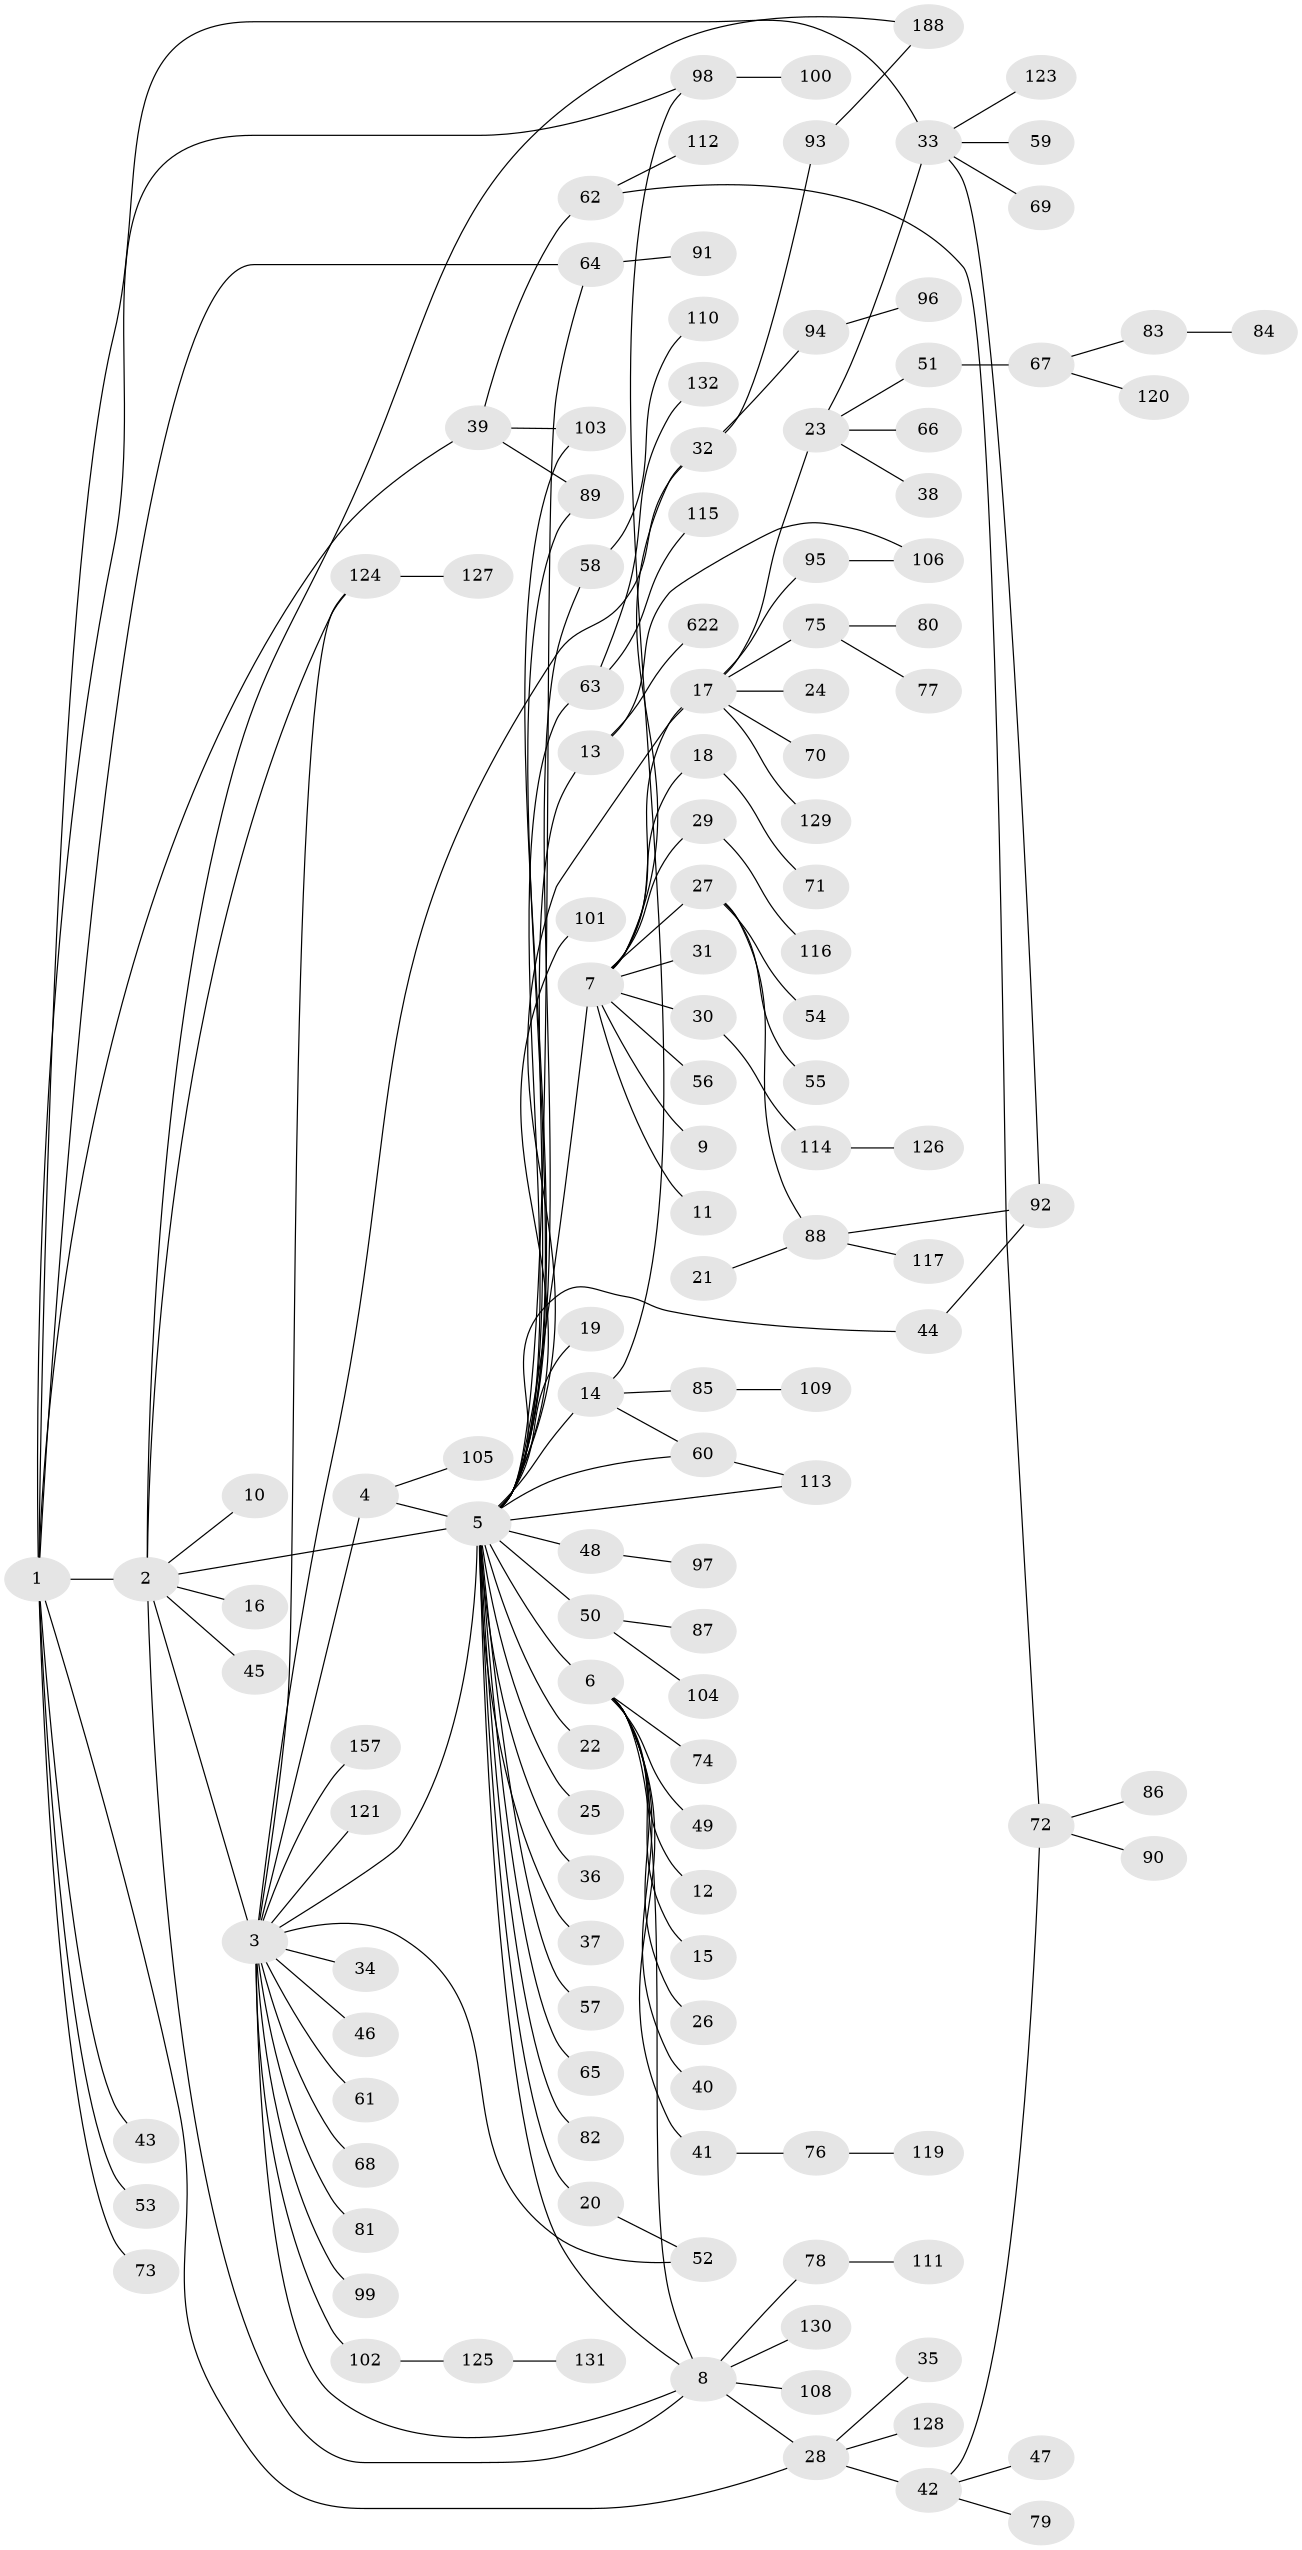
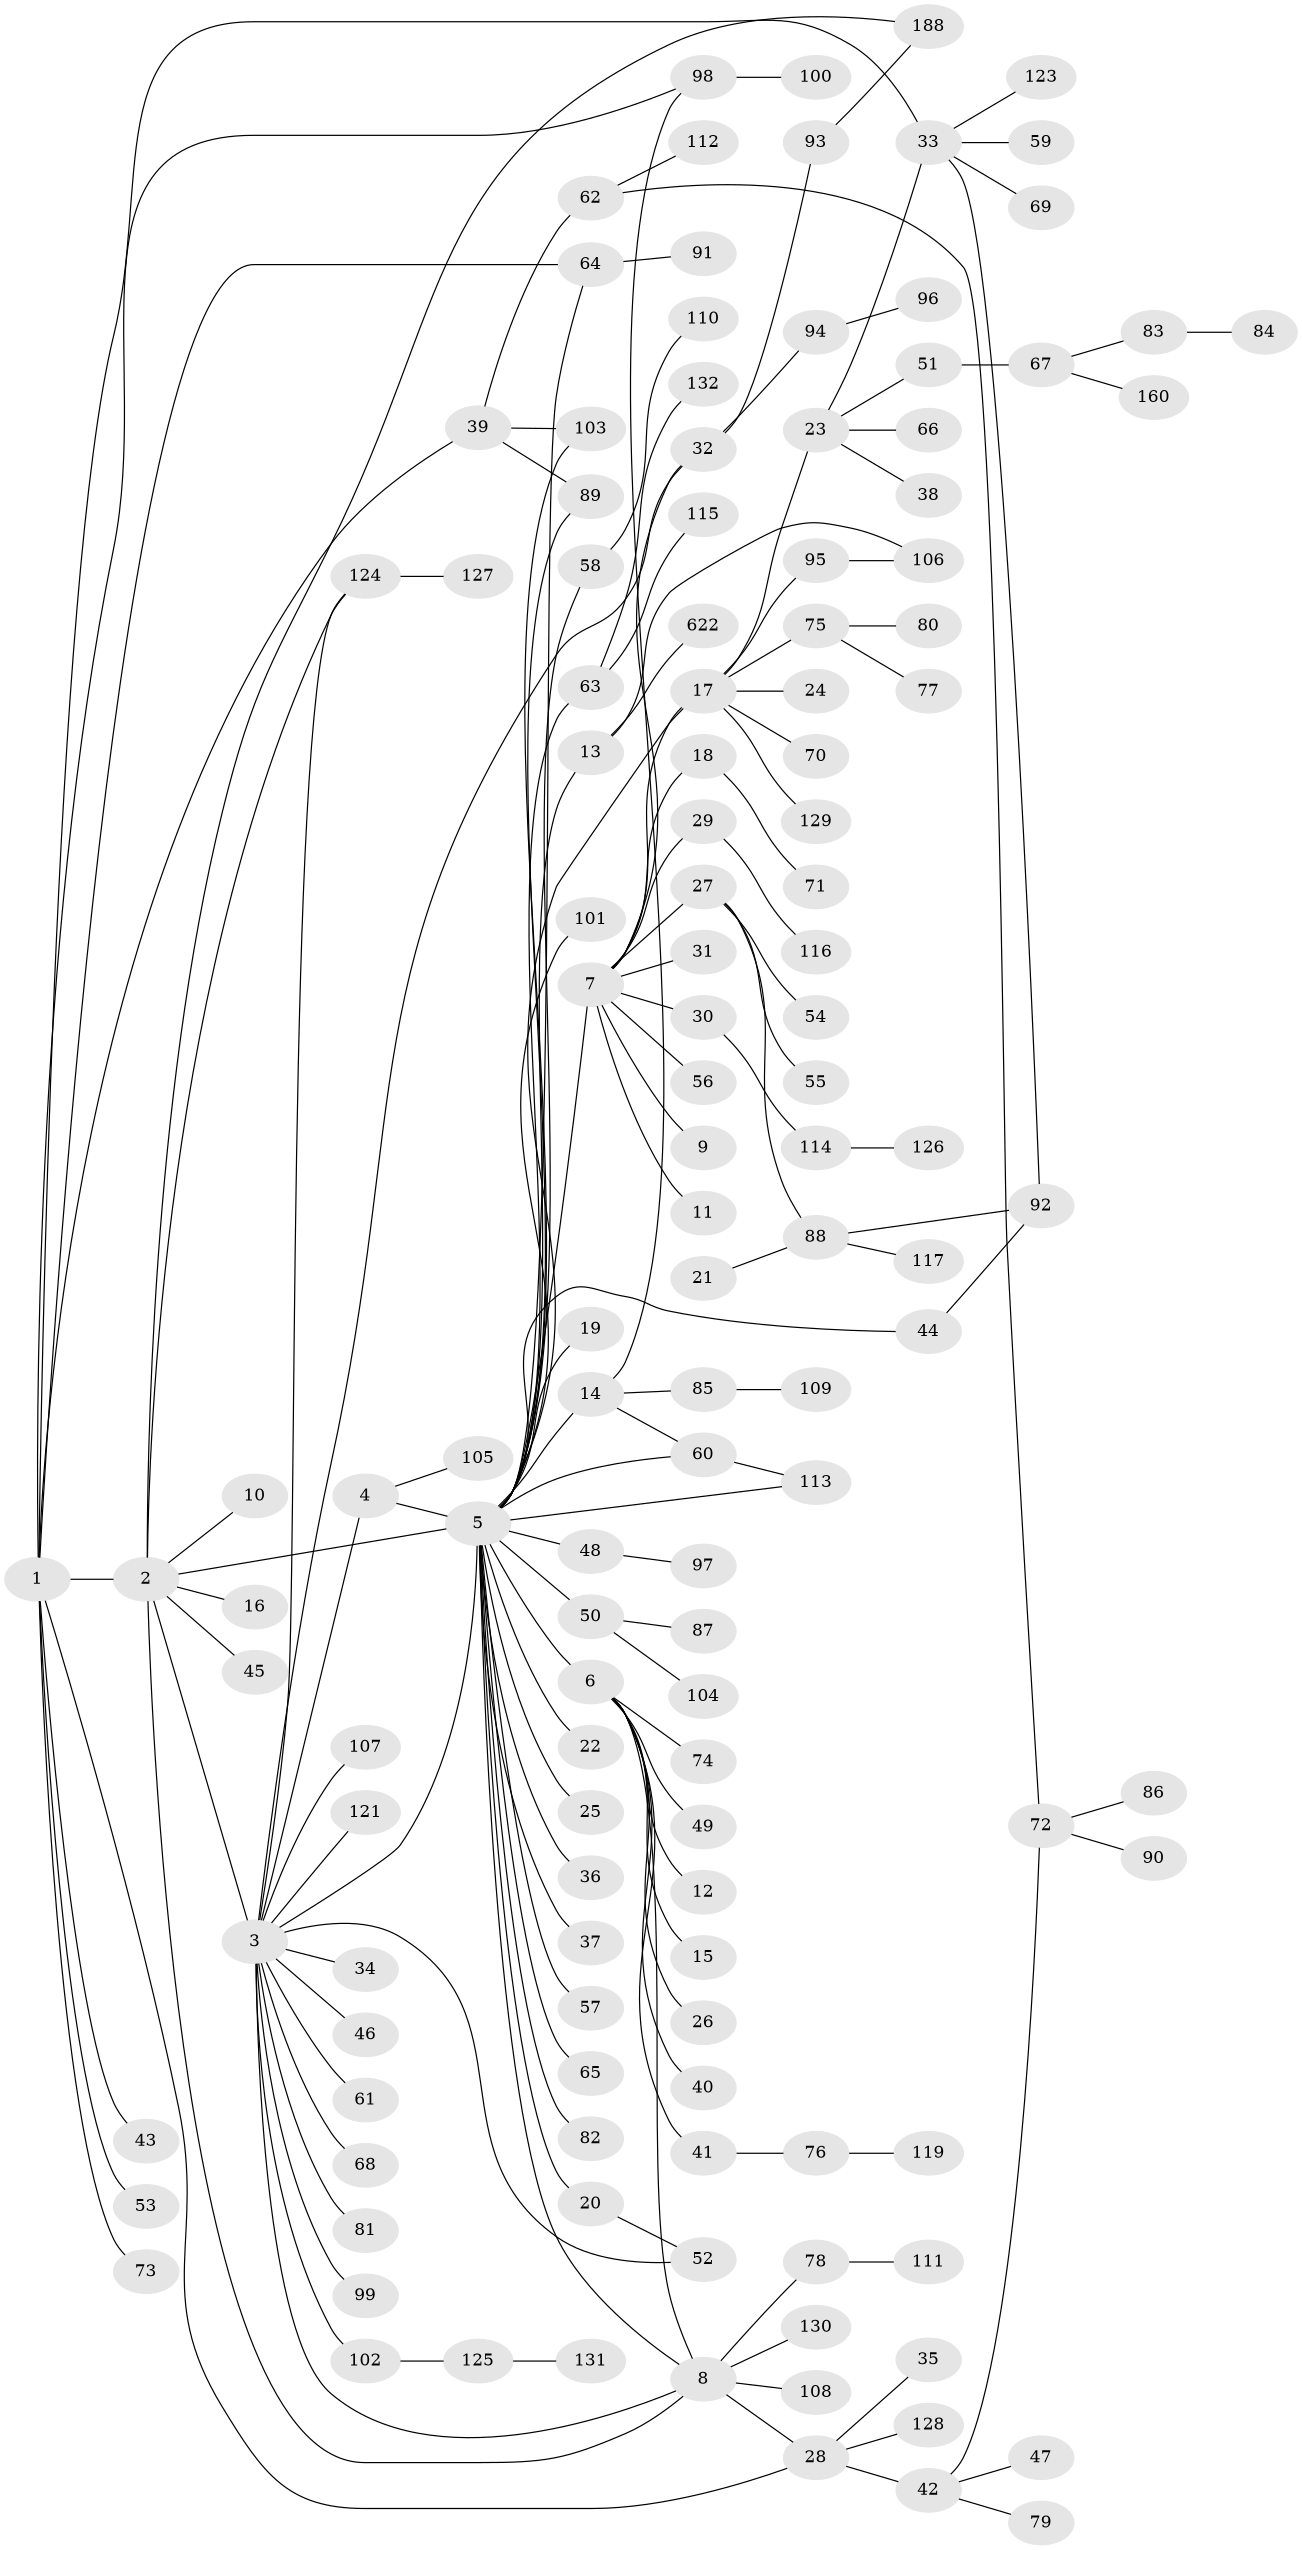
node "120": label "120" -> "160"
node "157": label "157" -> "107"
